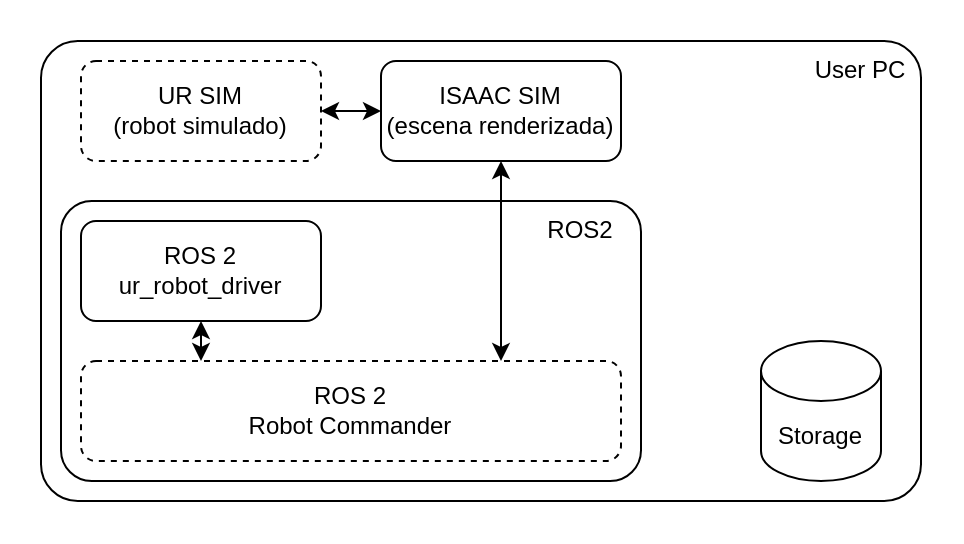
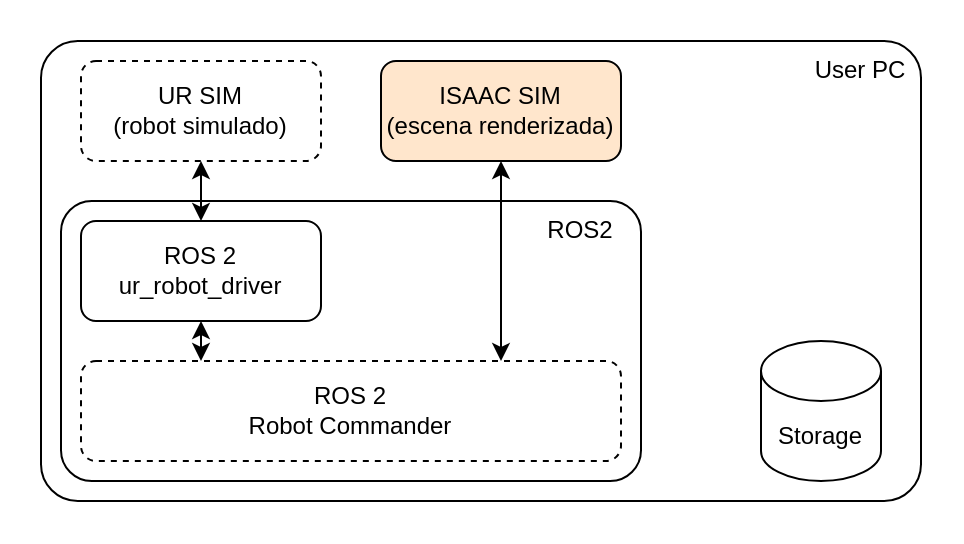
edge "UR SIM (robot simulado)" -- "ISAAC SIM (escena renderizada)": now "UR SIM (robot simulado)" -- "ROS 2 ur_robot_driver"
node "ISAAC SIM (escena renderizada)": fillcolor #ffffff -> #ffe6cc
